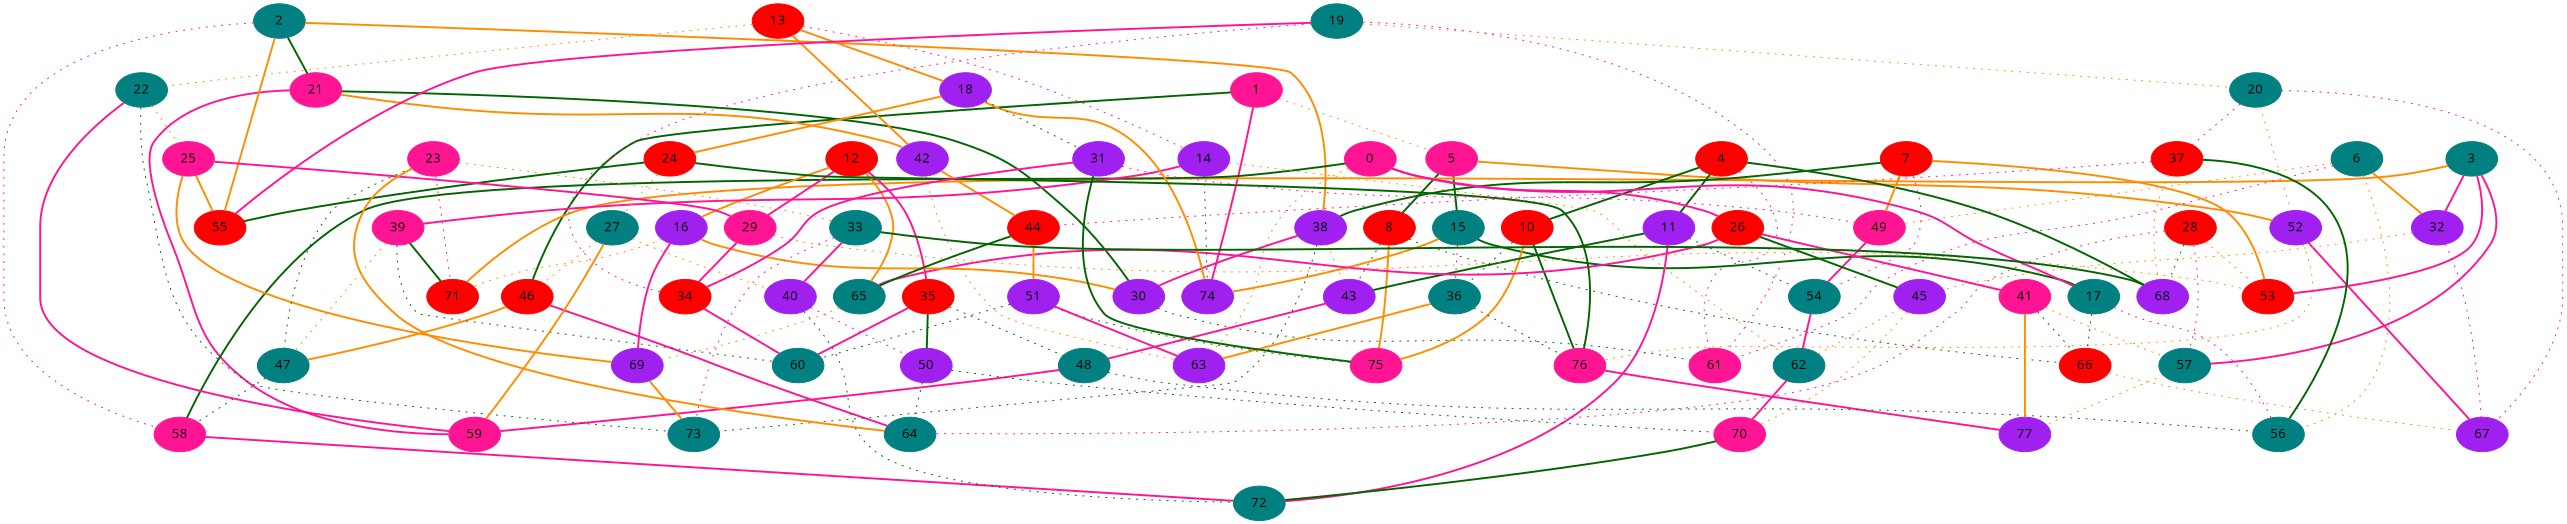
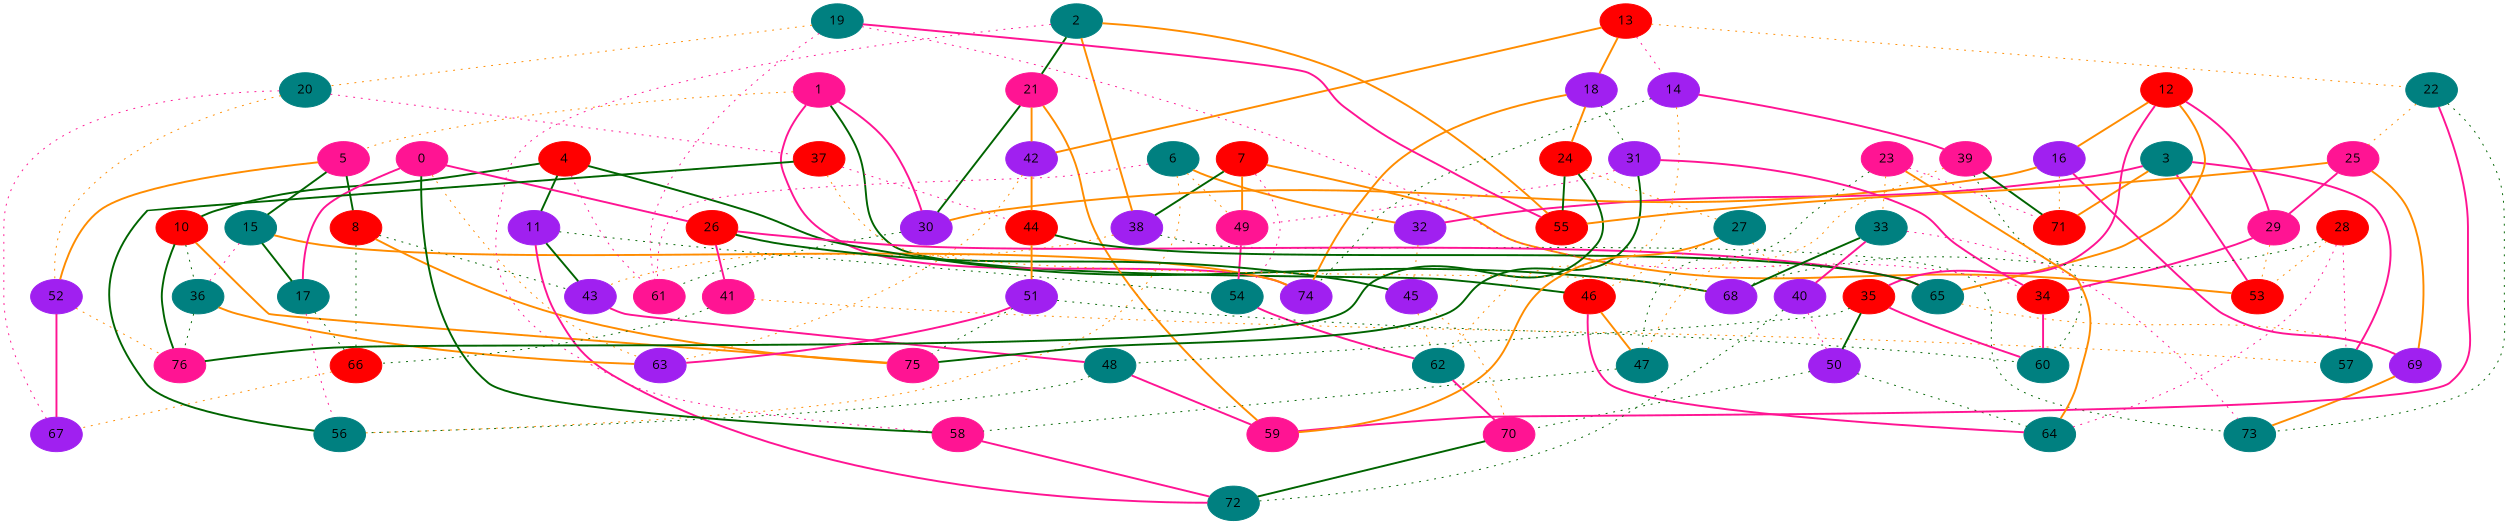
edge "38" -- "30": now "1" -- "30"
edge "21" -- "59": color deeppink -> darkorange
edge "32" -- "67": removed
node "77": removed
